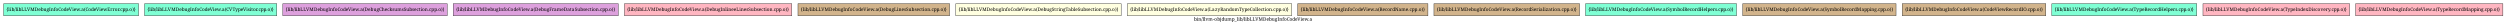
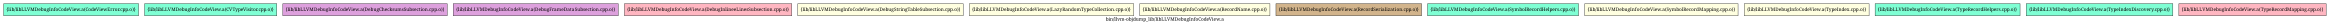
node "{lib/libLLVMDebugInfoCodeView.a(DebugLinesSubsection.cpp.o)}": removed
node "{lib/libLLVMDebugInfoCodeView.a(RecordName.cpp.o)}": fillcolor tan -> lightyellow
node "{lib/libLLVMDebugInfoCodeView.a(TypeIndex.cpp.o)}": added
node "{lib/libLLVMDebugInfoCodeView.a(SymbolRecordMapping.cpp.o)}": fillcolor tan -> lightyellow
node "{lib/libLLVMDebugInfoCodeView.a(CodeViewRecordIO.cpp.o)}": removed
node "{lib/libLLVMDebugInfoCodeView.a(TypeIndexDiscovery.cpp.o)}": fillcolor lightpink -> aquamarine
